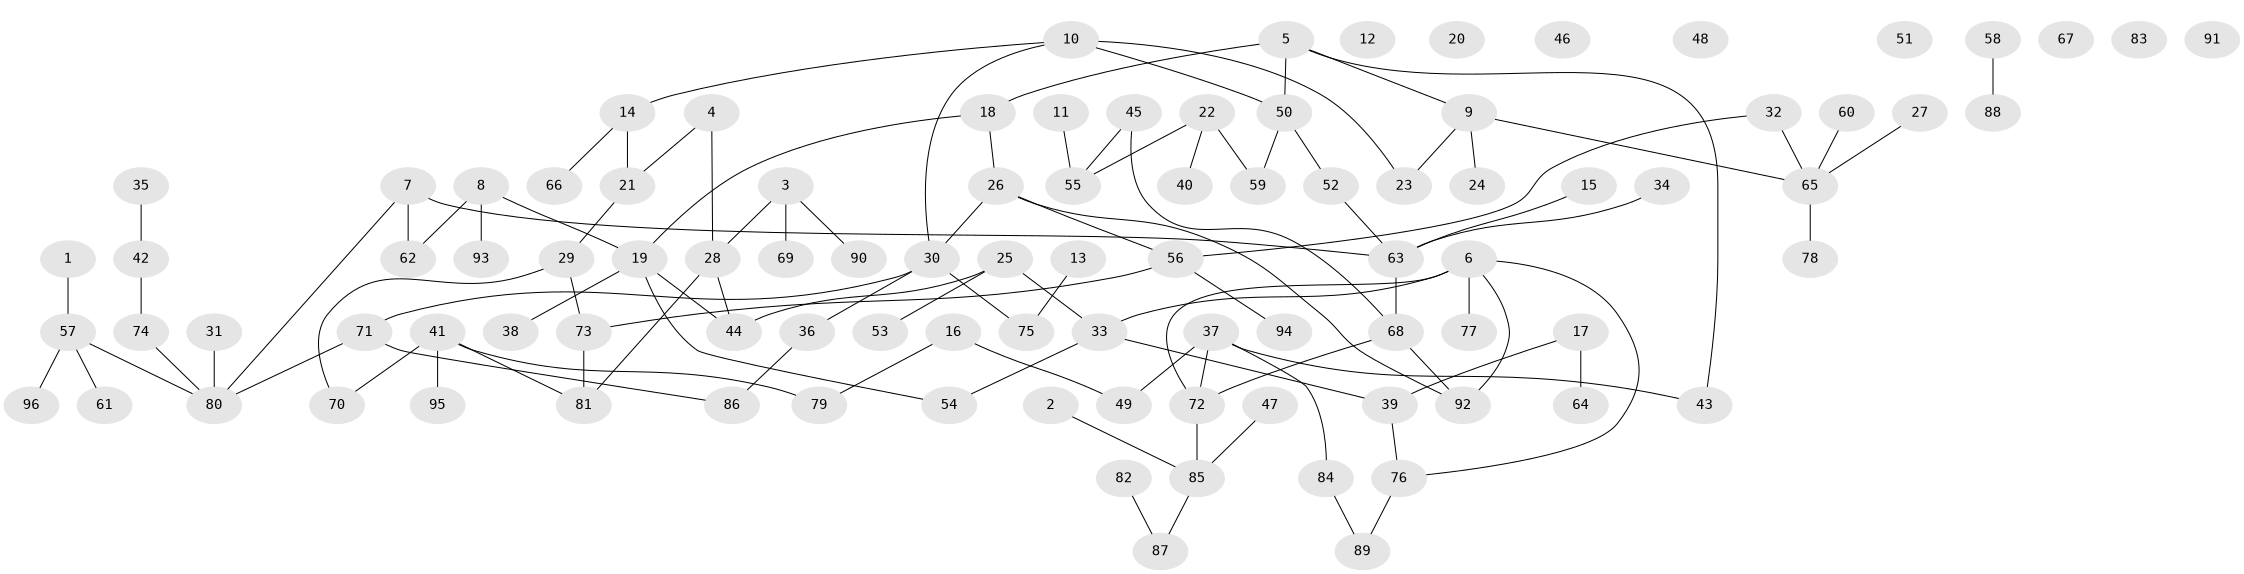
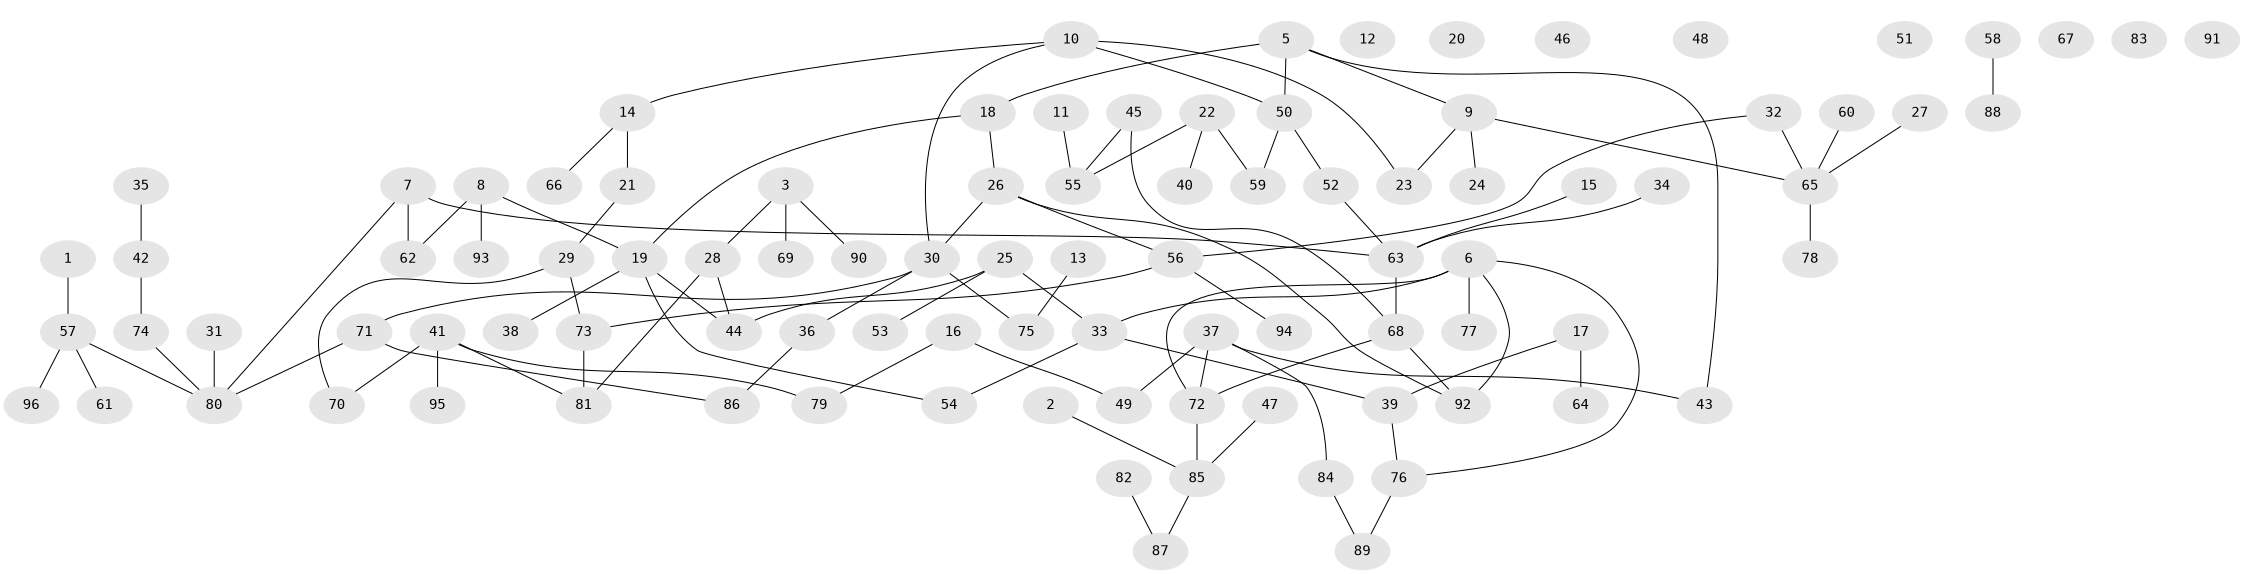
node "4": removed
